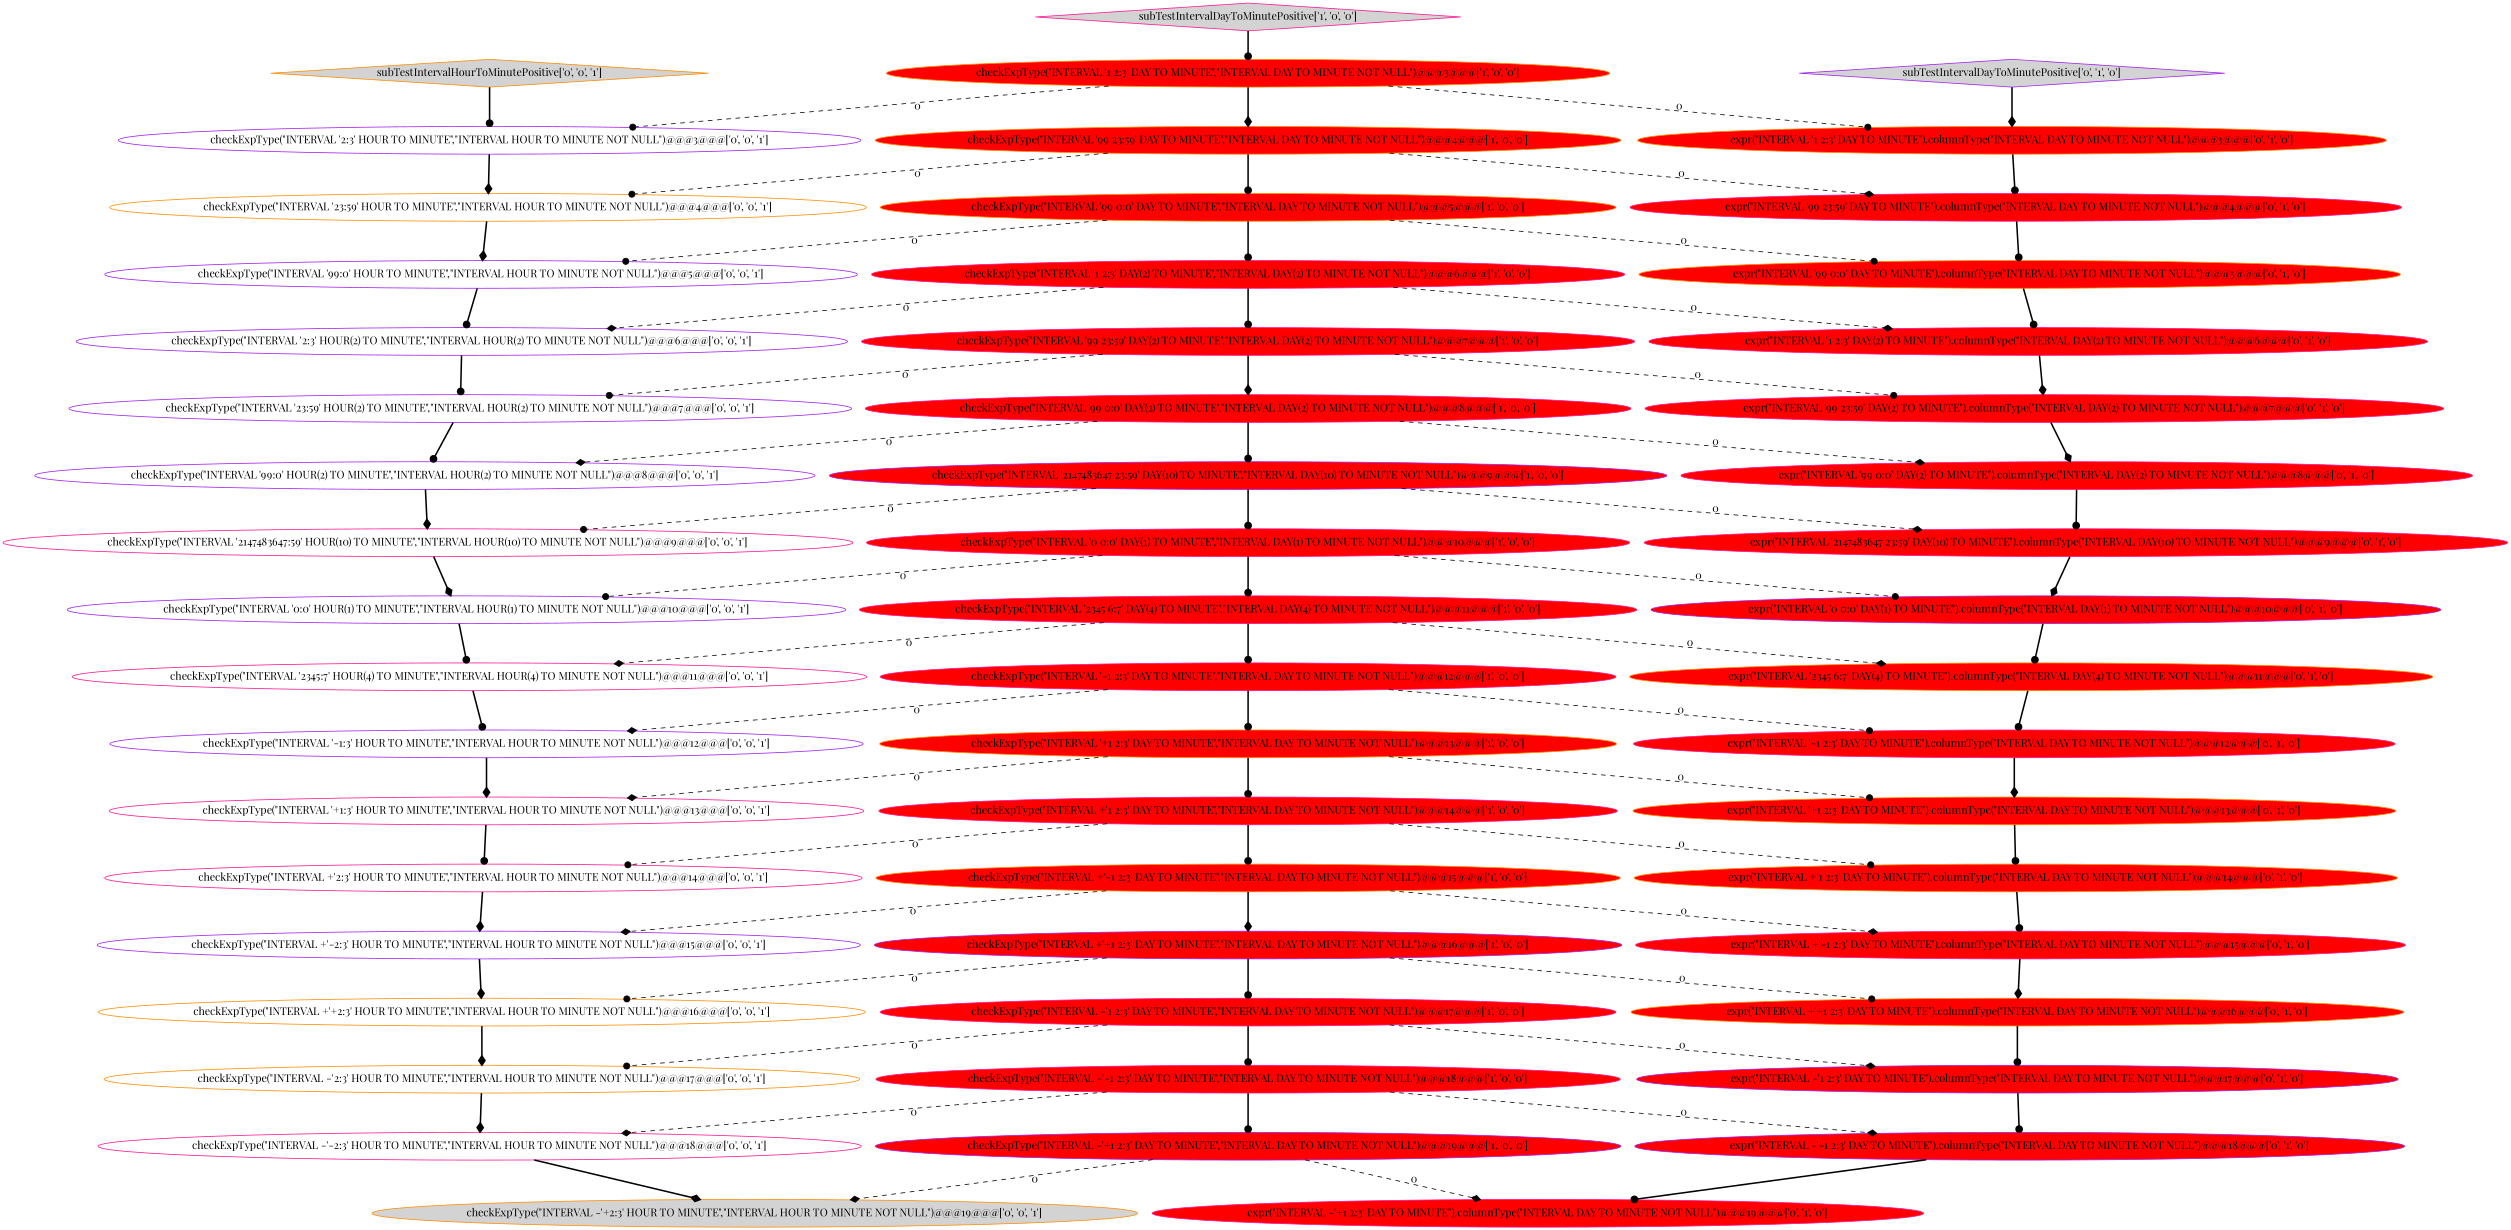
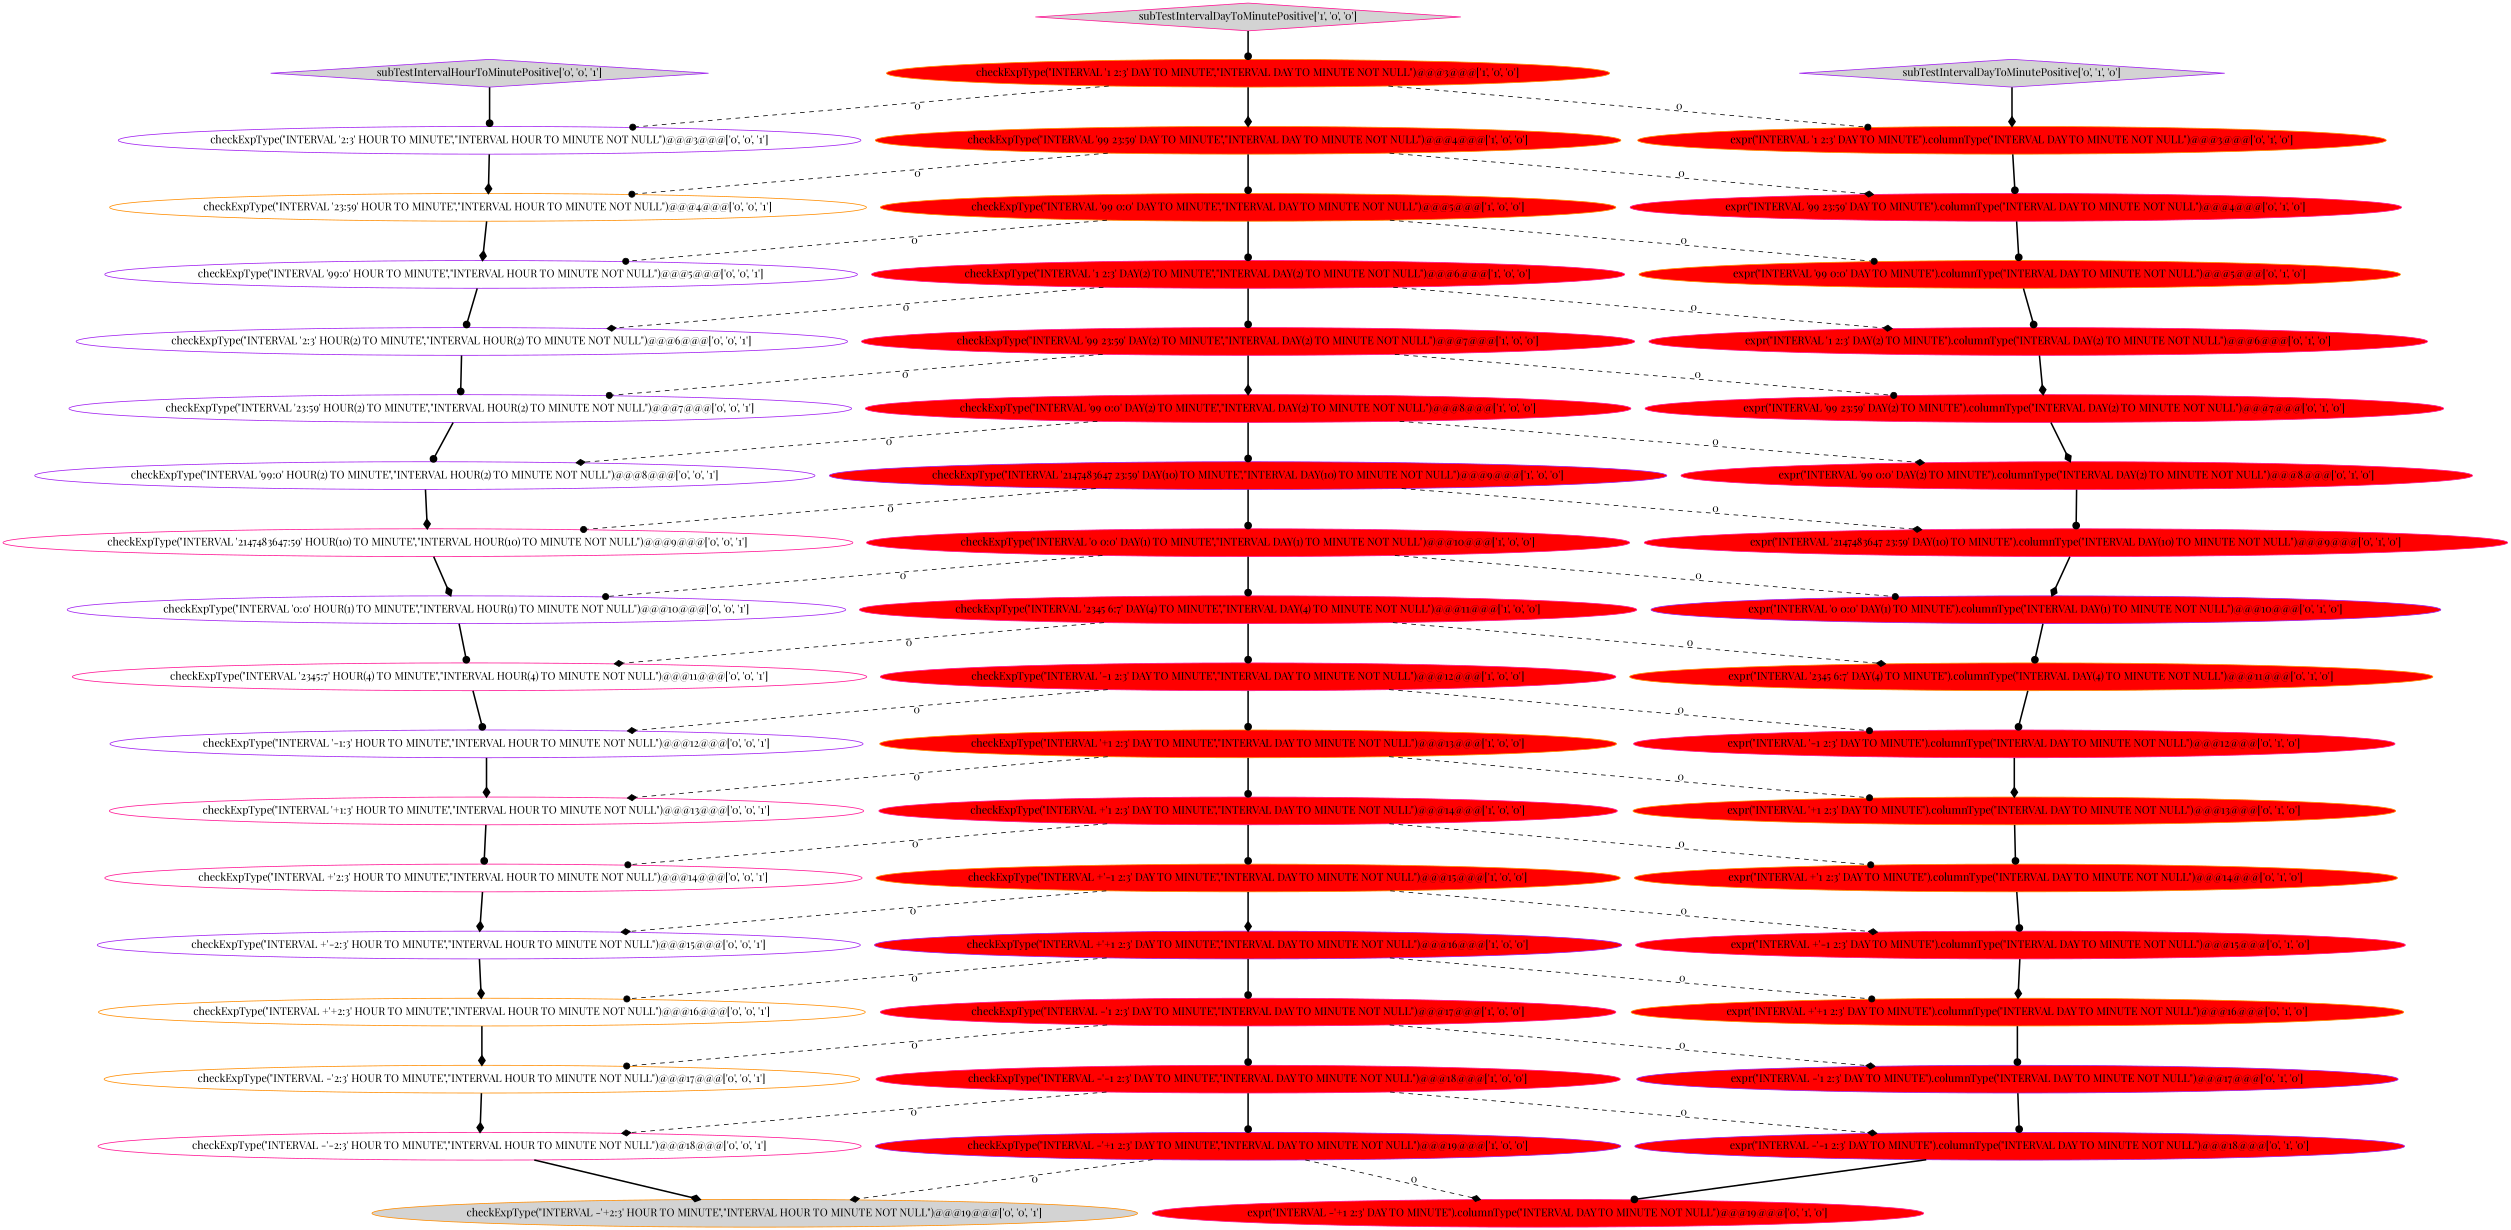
node "subTestIntervalHourToMinutePositive['0', '0', '1']": color darkorange -> purple
